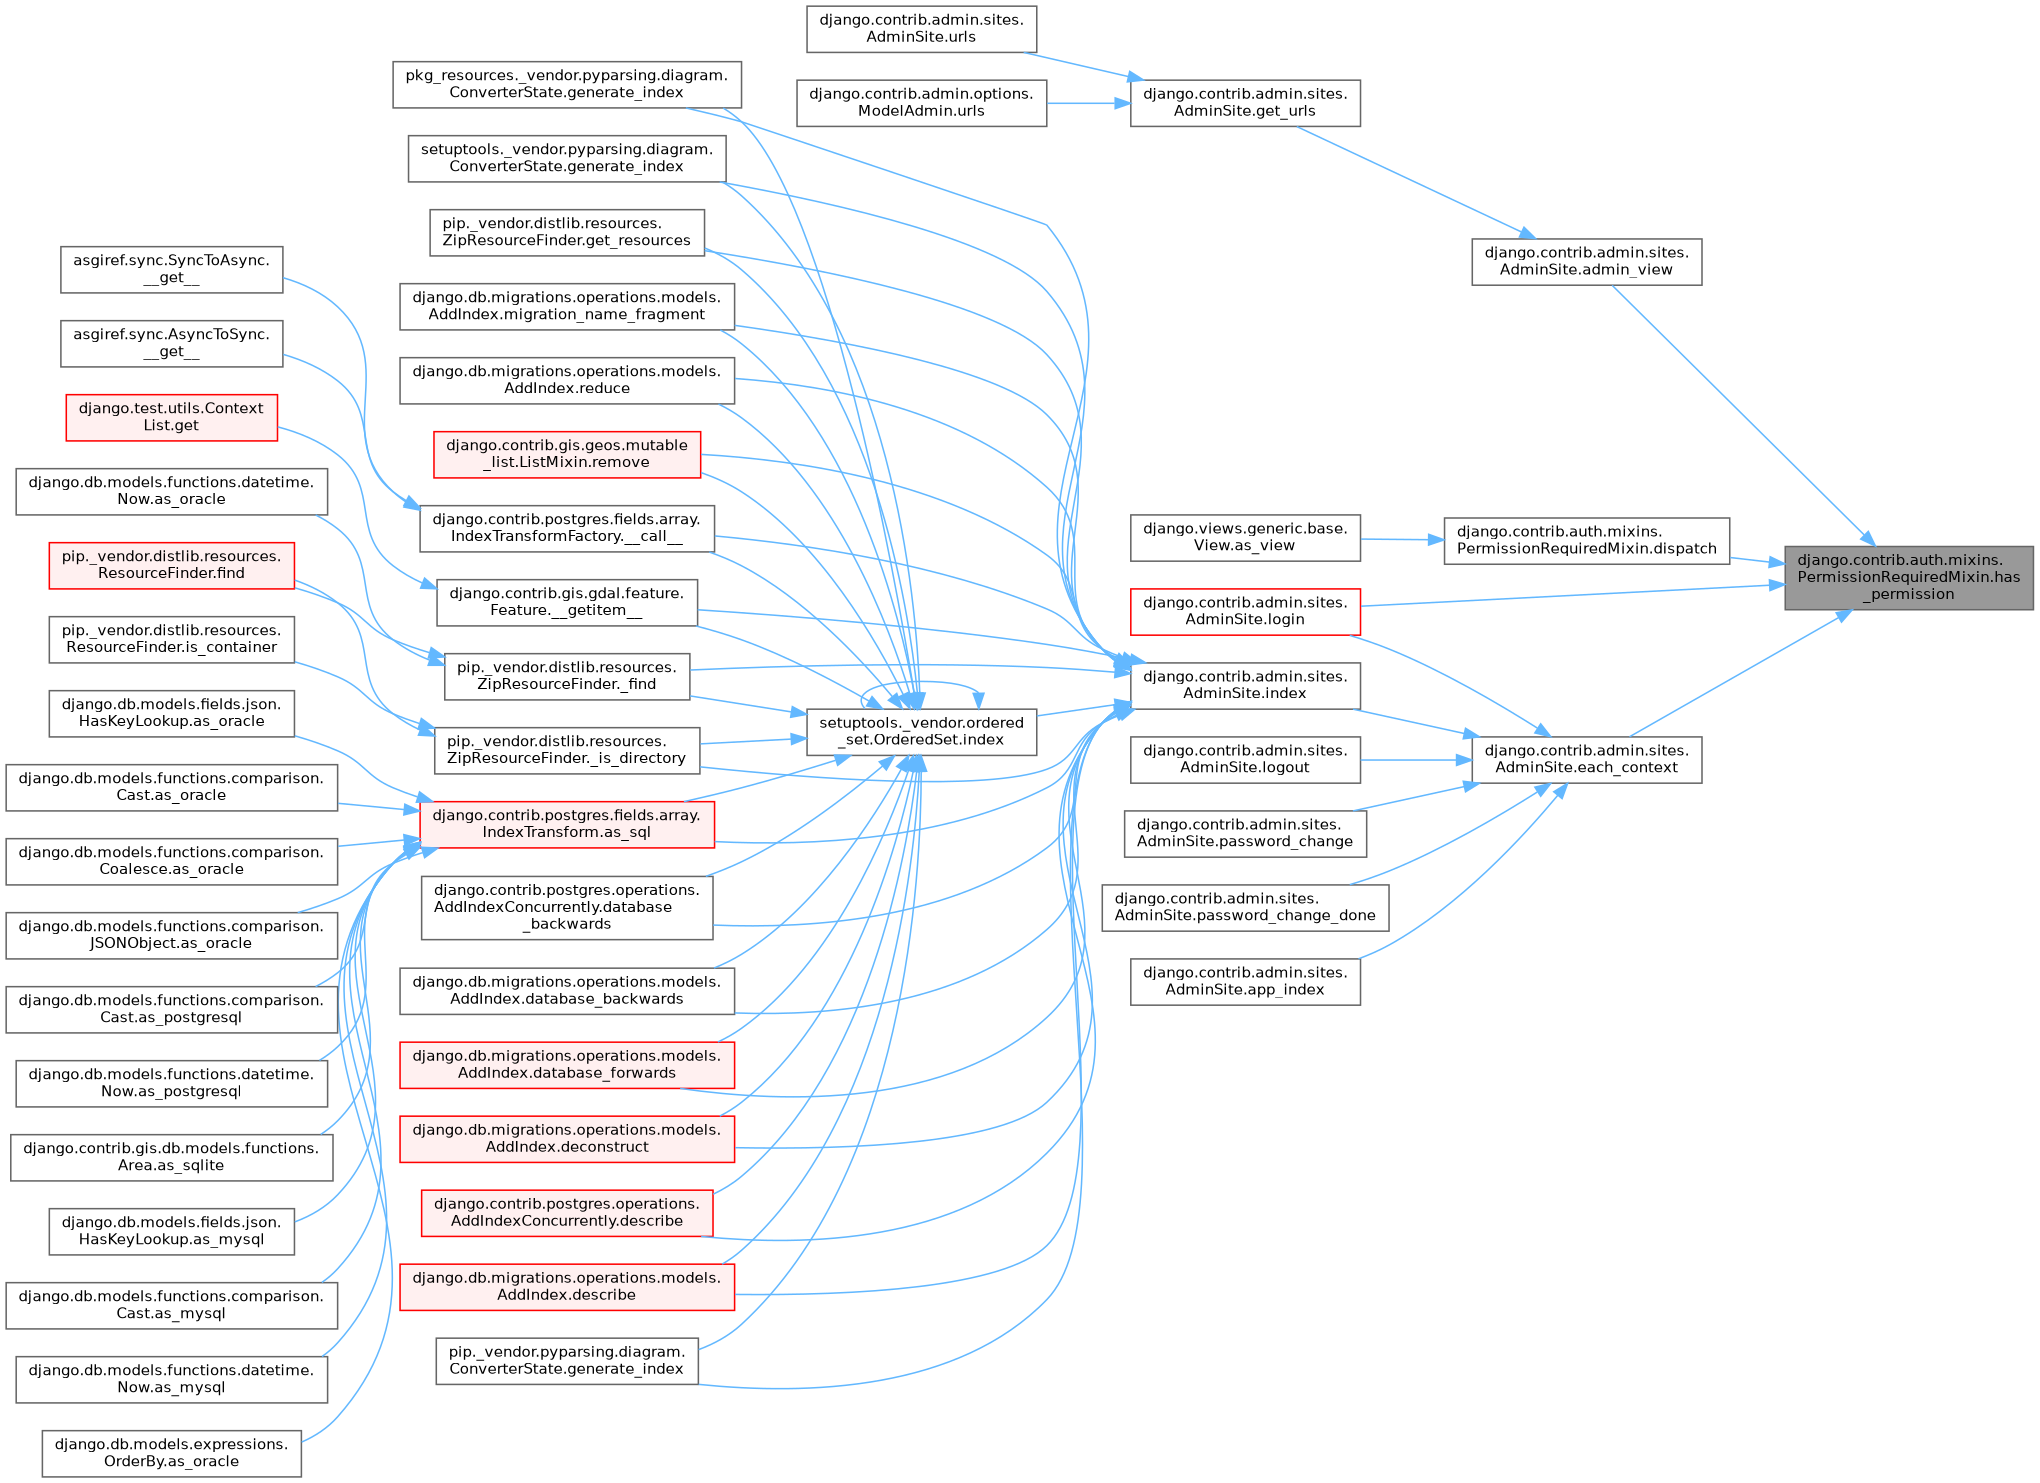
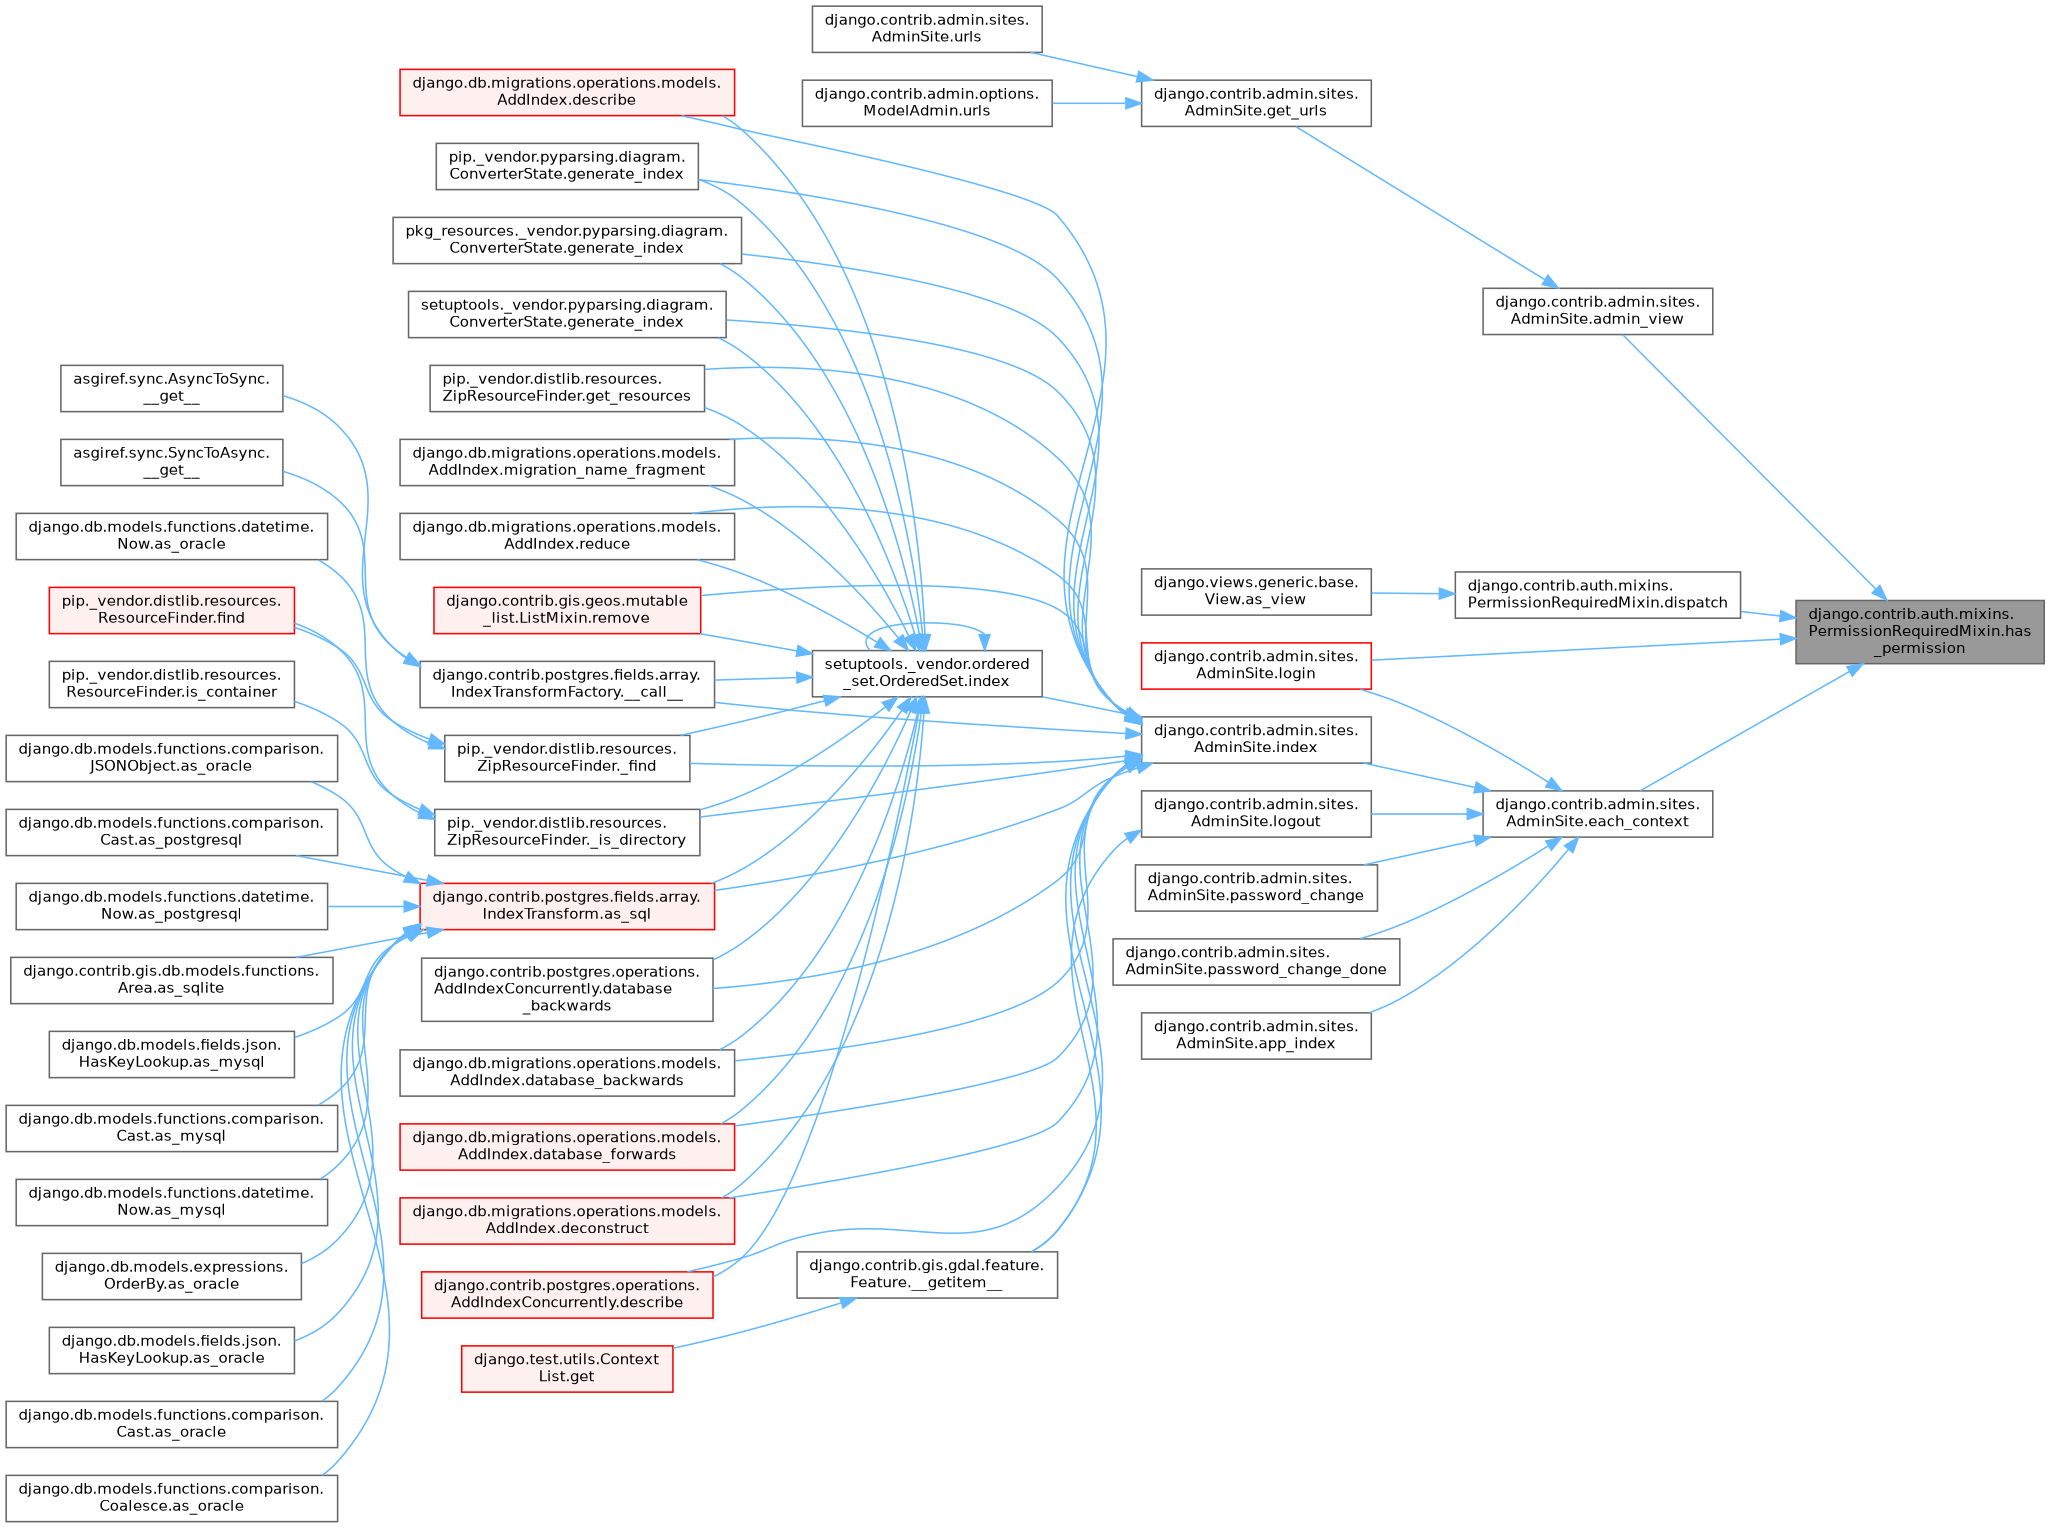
edge "django.contrib.gis.gdal.feature. Feature.__getitem__" -> "setuptools._vendor.ordered _set.OrderedSet.index": now "django.contrib.gis.gdal.feature. Feature.__getitem__" -> "django.contrib.admin.sites. AdminSite.logout"
